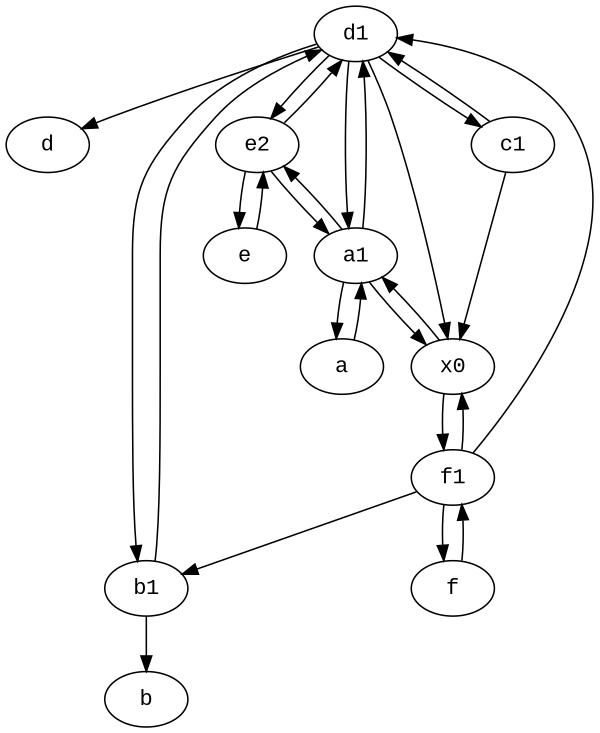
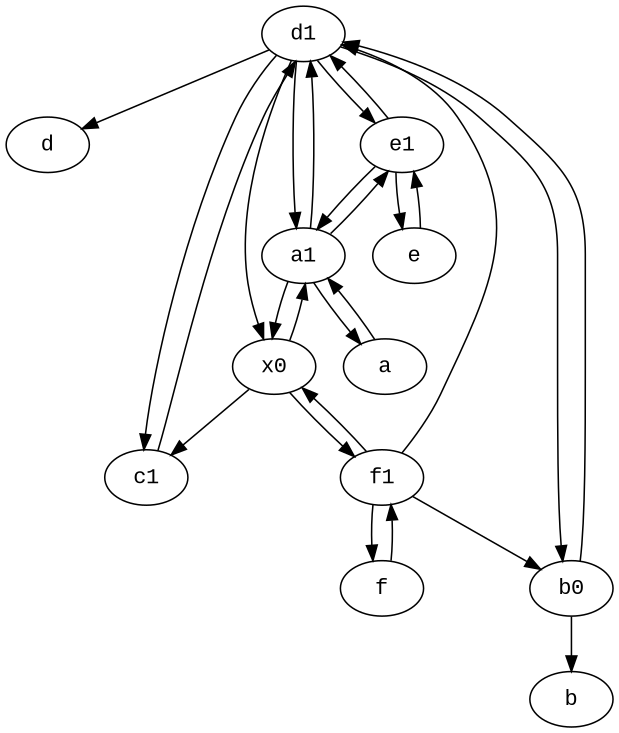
node "e2": label "e2" -> "e1"
edge "c1" -> "x0": reversed
node "b1": label "b1" -> "b0"
